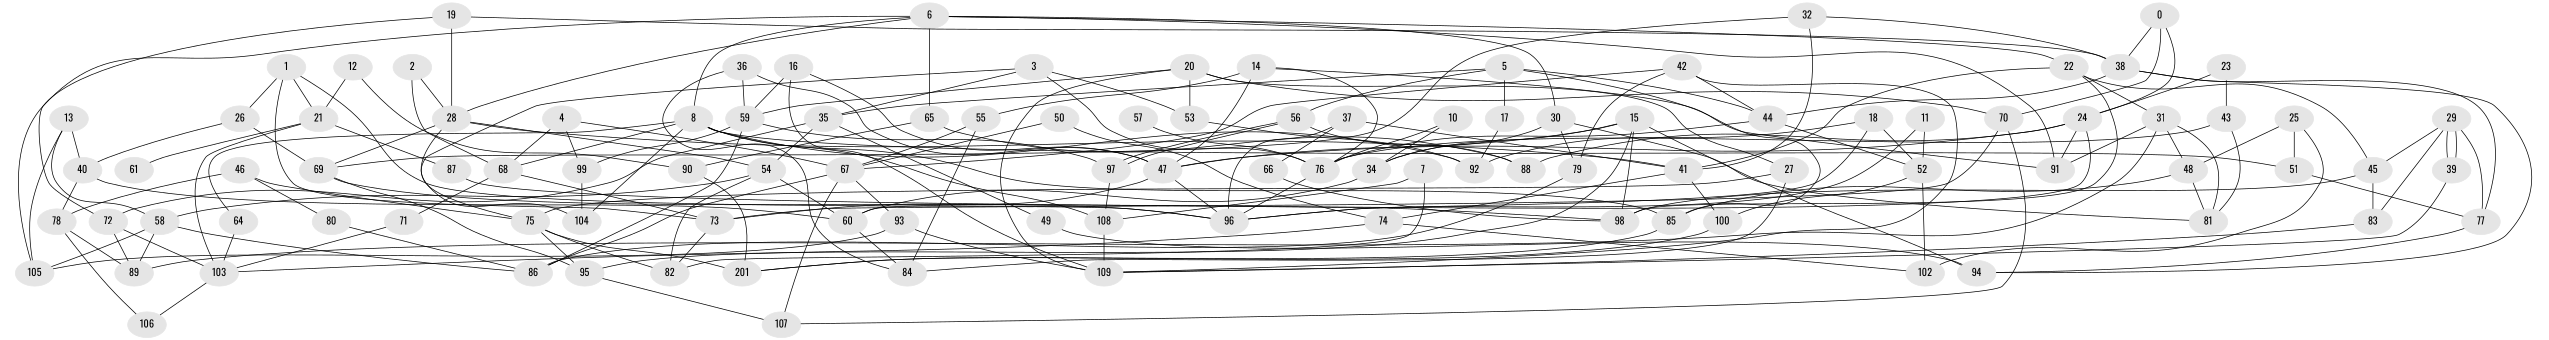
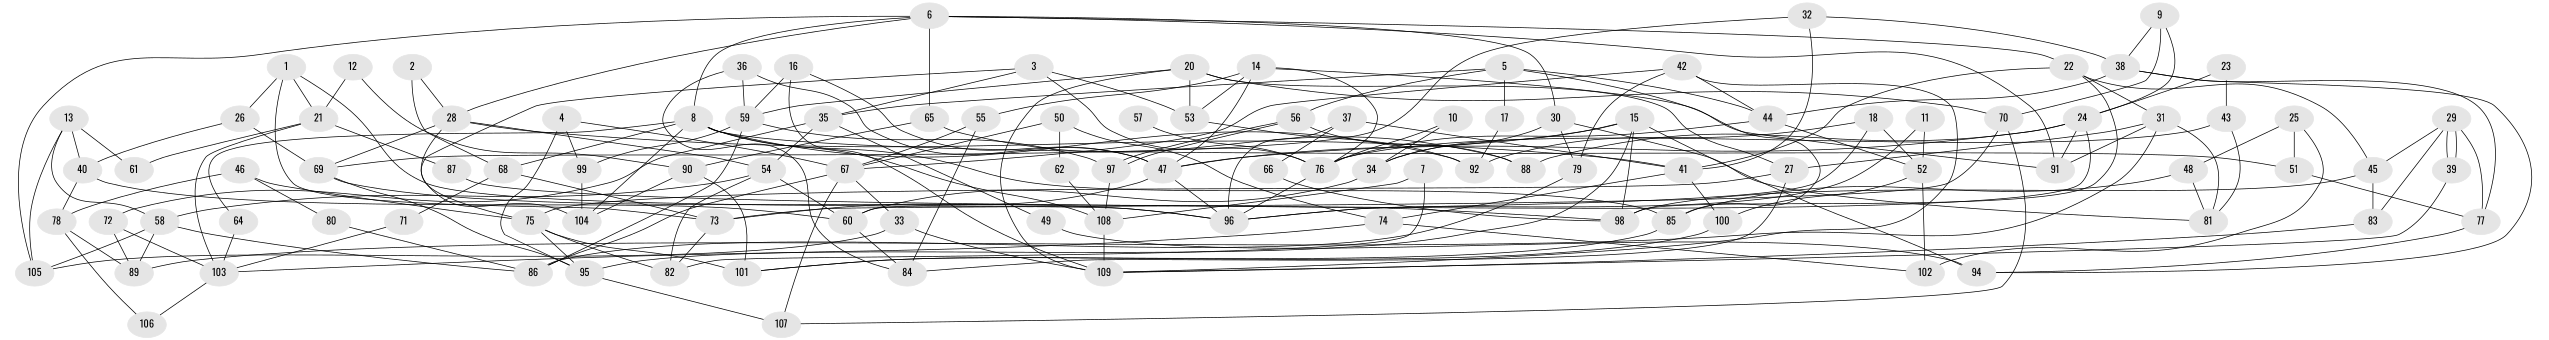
node "19": removed
node "0": label "0" -> "9"
edge "14" -- "53": added
edge "13" -- "61": added
edge "4" -- "68": now "4" -- "95"
edge "31" -- "48": now "31" -- "27"
node "62": added
edge "90" -- "104": added
node "93": label "93" -> "33"
node "201": label "201" -> "101"
